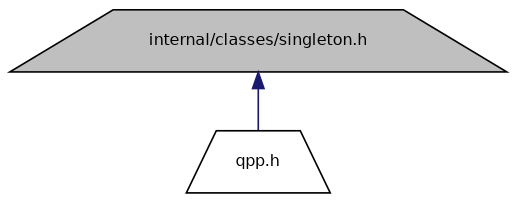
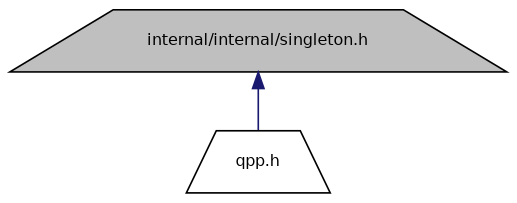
node "internal/classes/singleton.h": label "internal/classes/singleton.h" -> "internal/internal/singleton.h"
